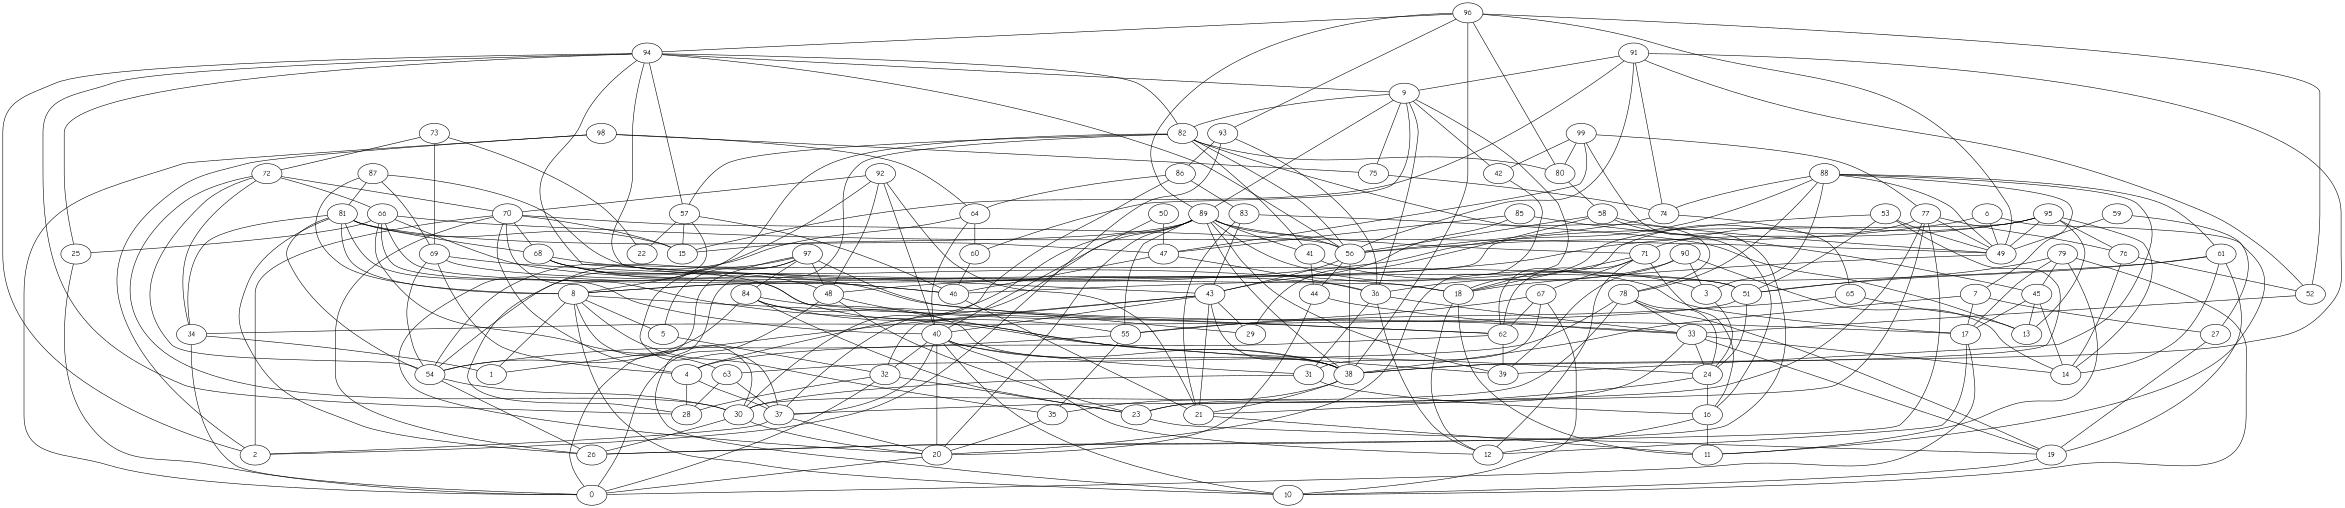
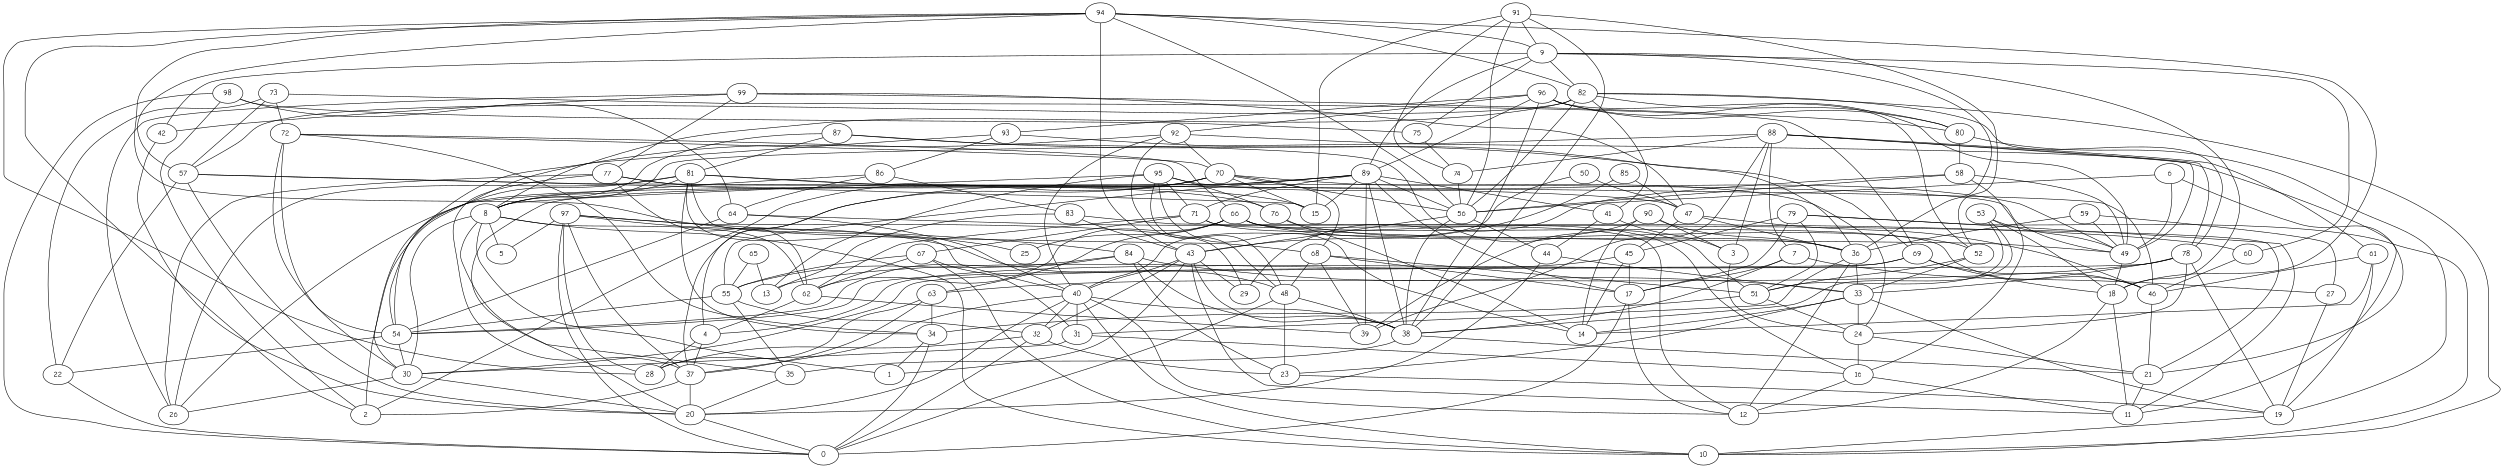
edge "96" -- "94": now "96" -- "92"
edge "73" -- "57": added
edge "80" -- "19": added
edge "74" -- "65": removed
edge "59" -- "36": added
edge "85" -- "45": now "47" -- "45"
edge "71" -- "18": removed
edge "61" -- "51": now "52" -- "51"
edge "89" -- "4": removed
edge "63" -- "34": added
edge "5" -- "32": now "55" -- "32"
edge "43" -- "21": now "43" -- "11"
edge "77" -- "23": removed
edge "54" -- "26": now "54" -- "22"
edge "25" -- "0": now "22" -- "0"
